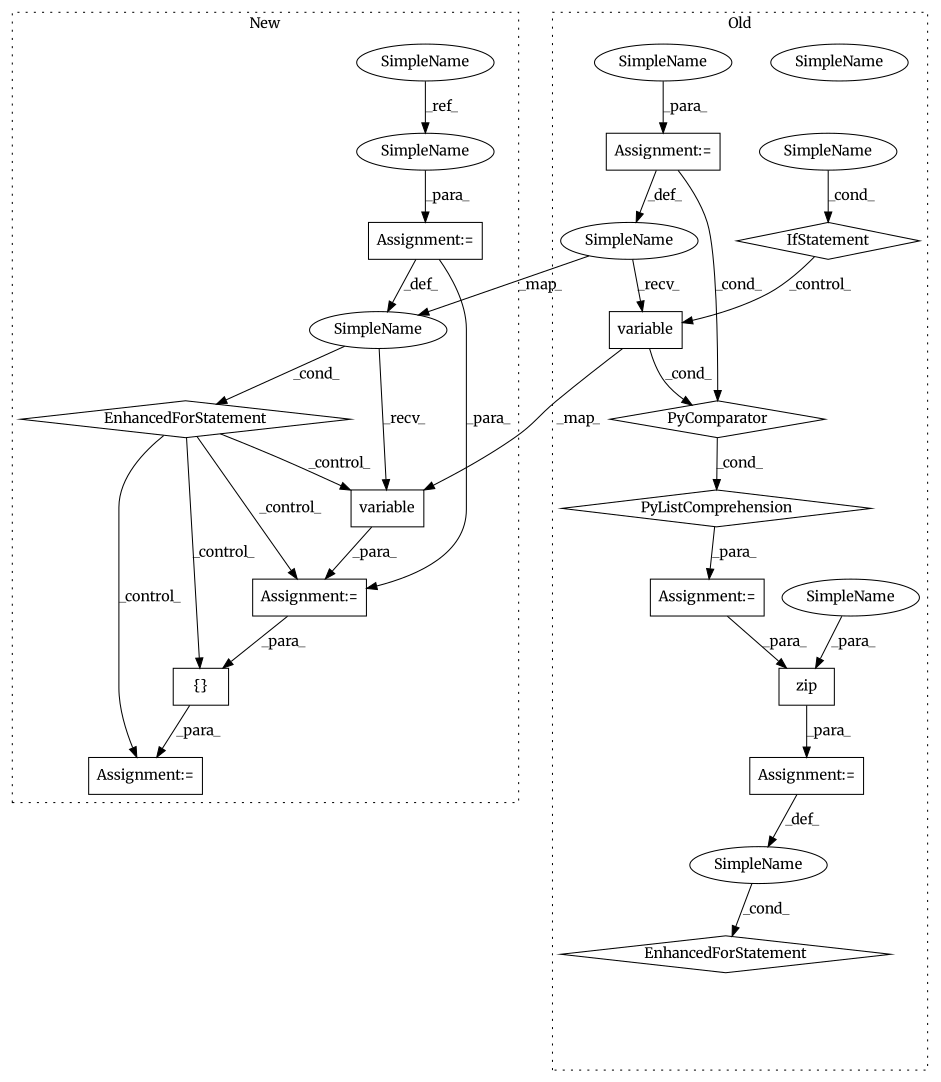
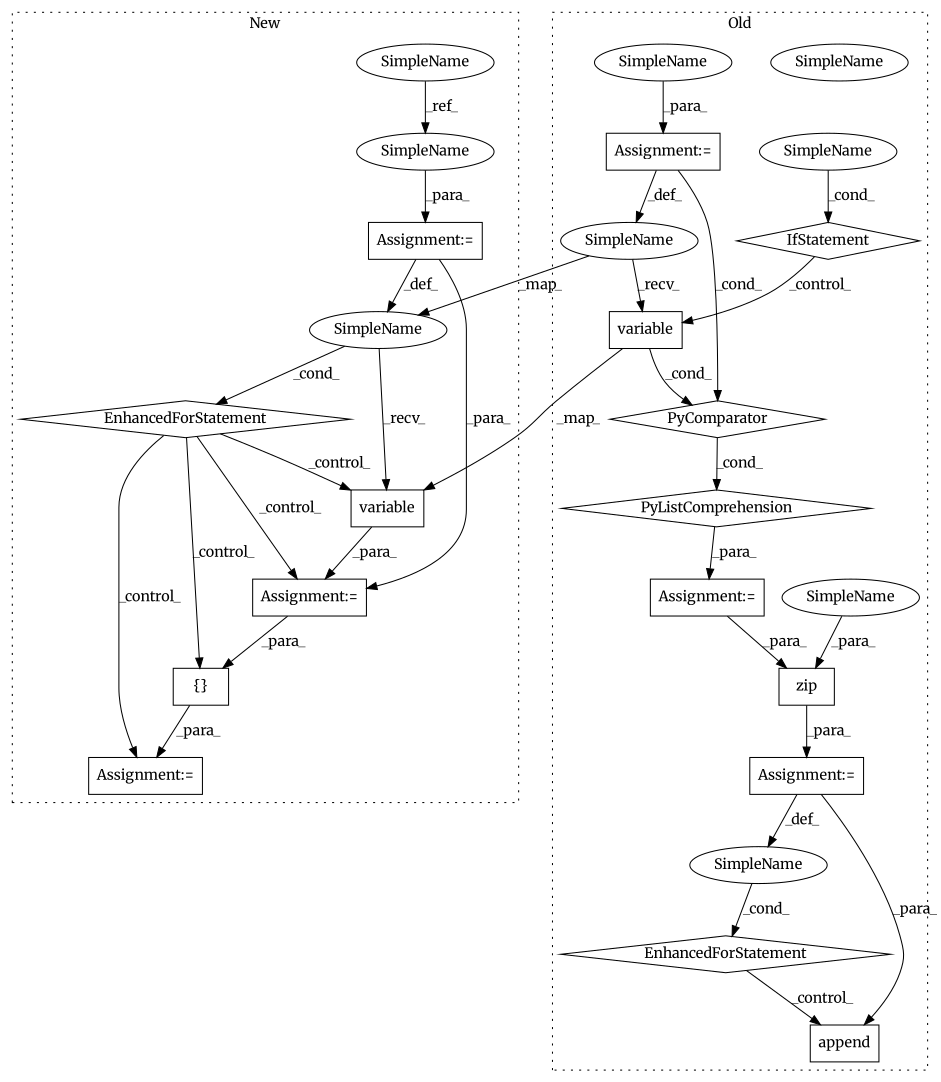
node "append": added
